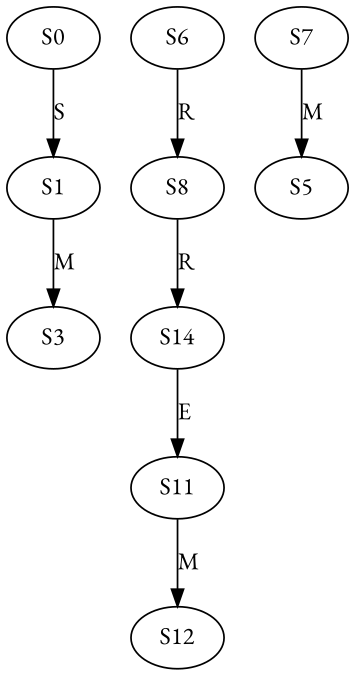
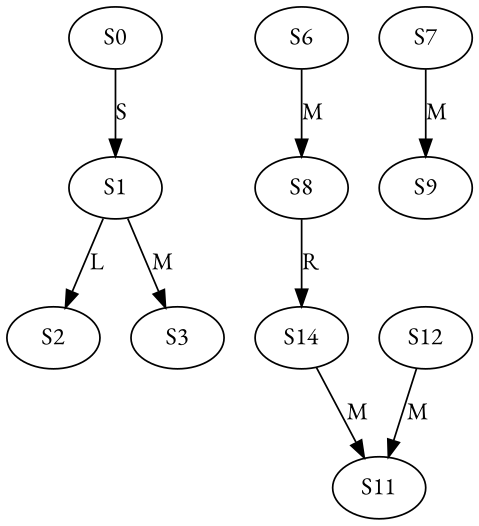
edge "S6" -> "S8": label "R" -> "M"
node "S5": label "S5" -> "S9"
node "S2": added
edge "S14" -> "S11": label "E" -> "M"
edge "S11" -> "S12": reversed
